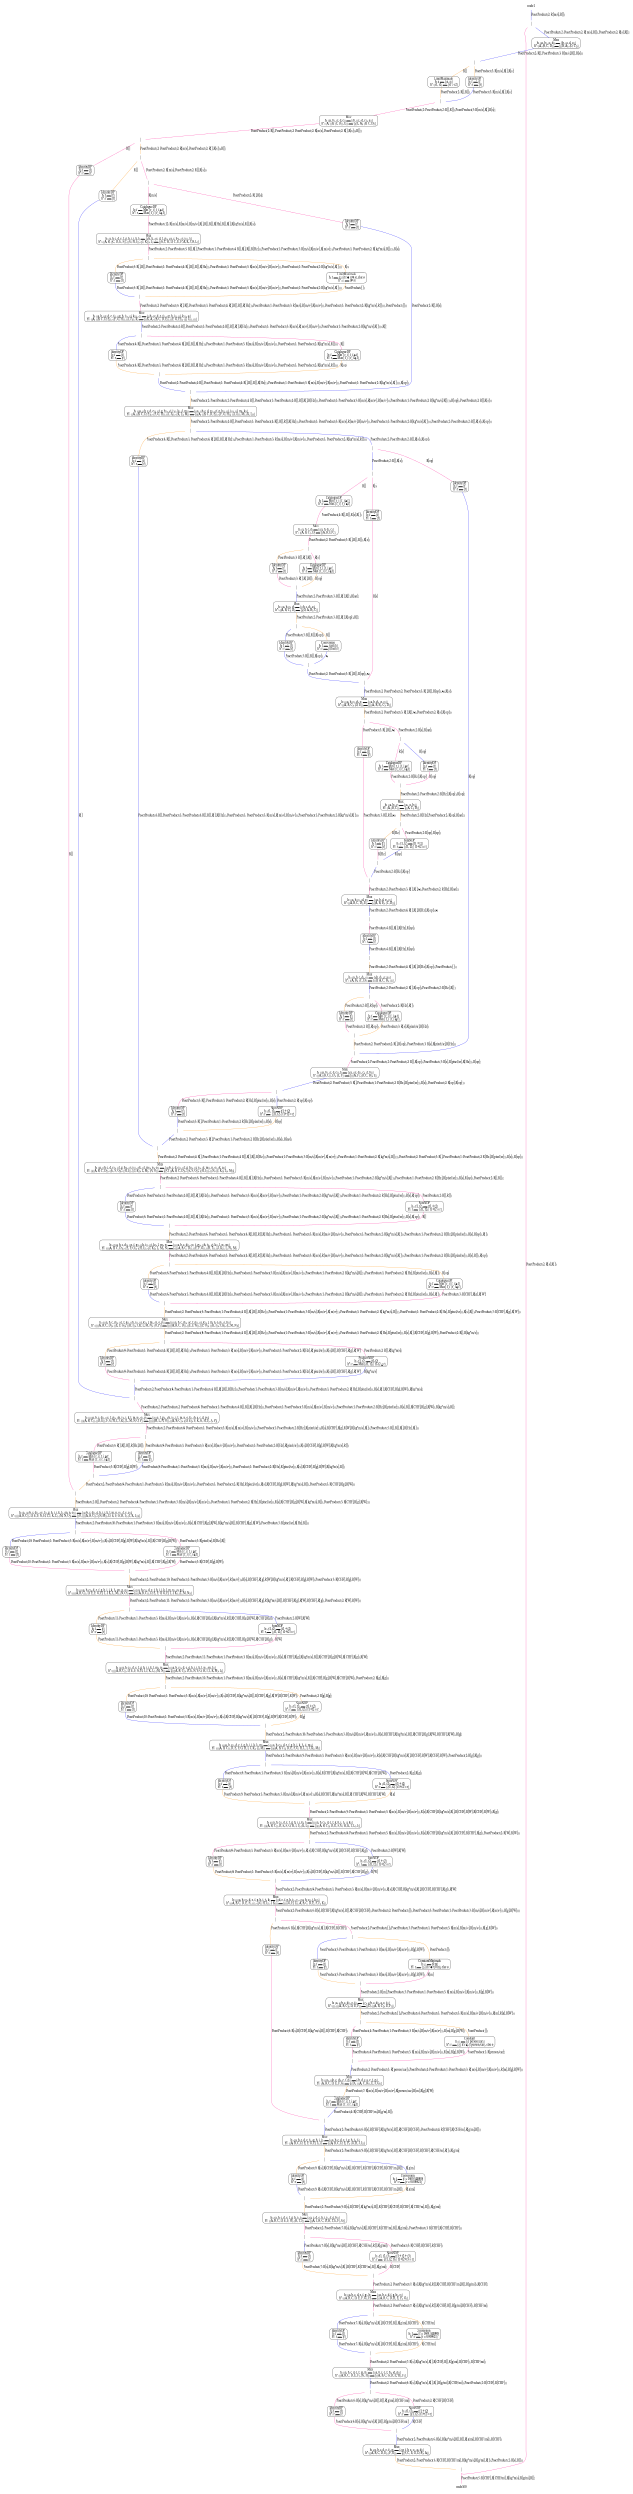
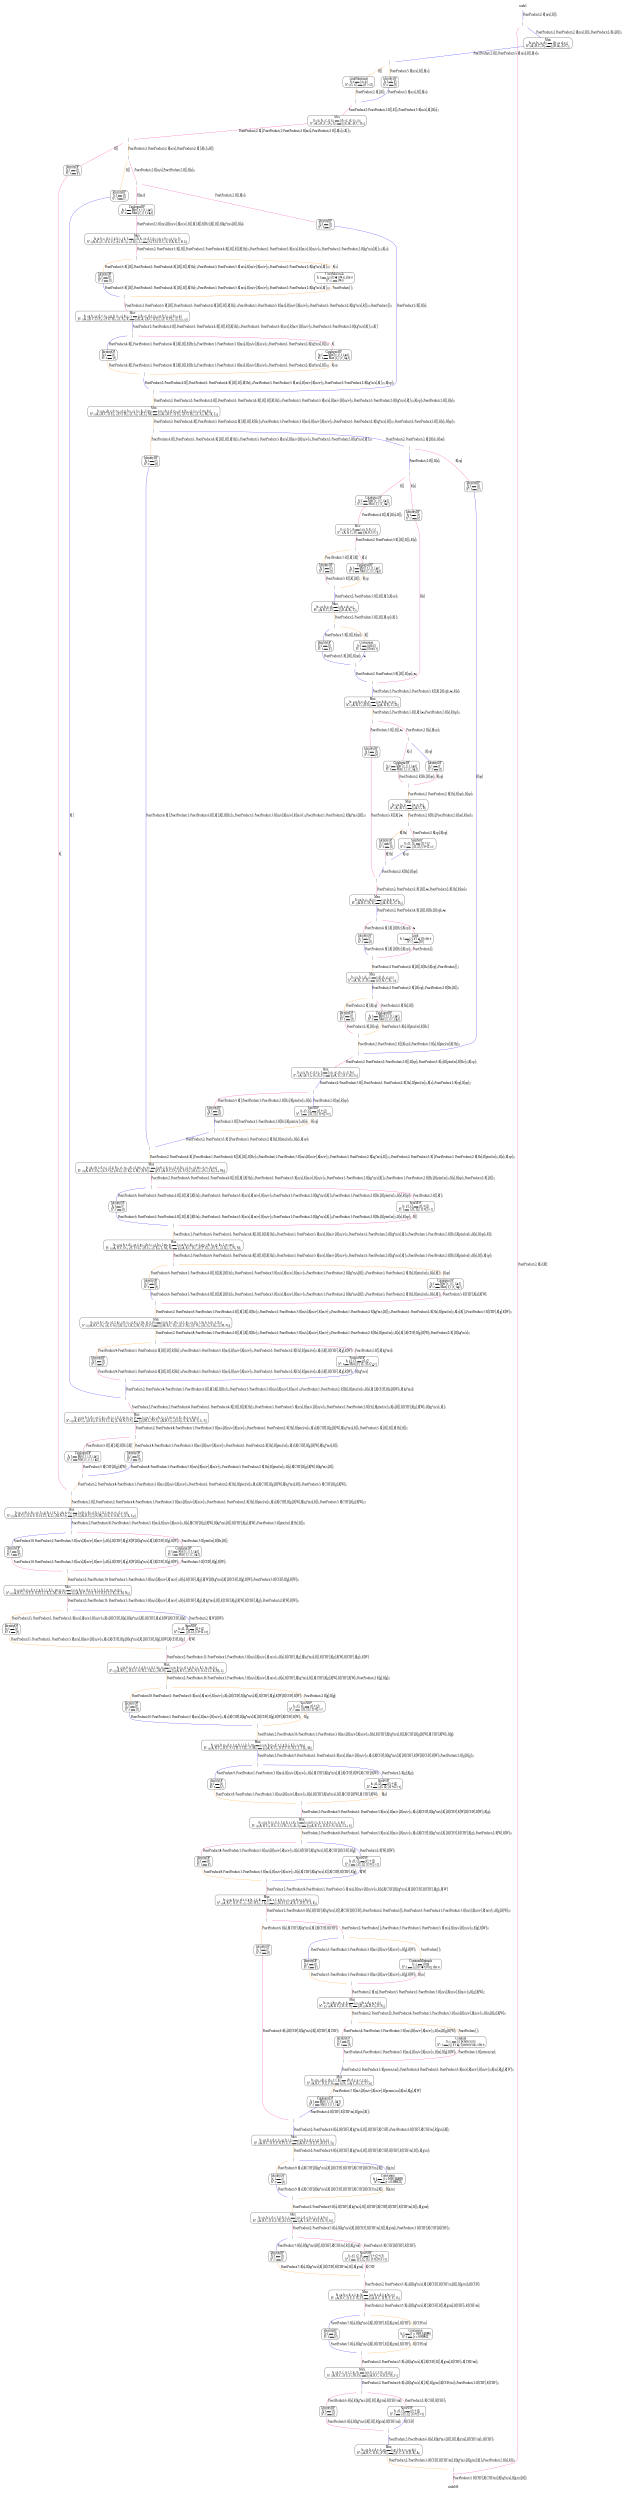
node "Limit h: f ⟼ {⟨⟩} if f ≼ 10, else ø h*: ⟨⟩ ⟼ {10}": added
